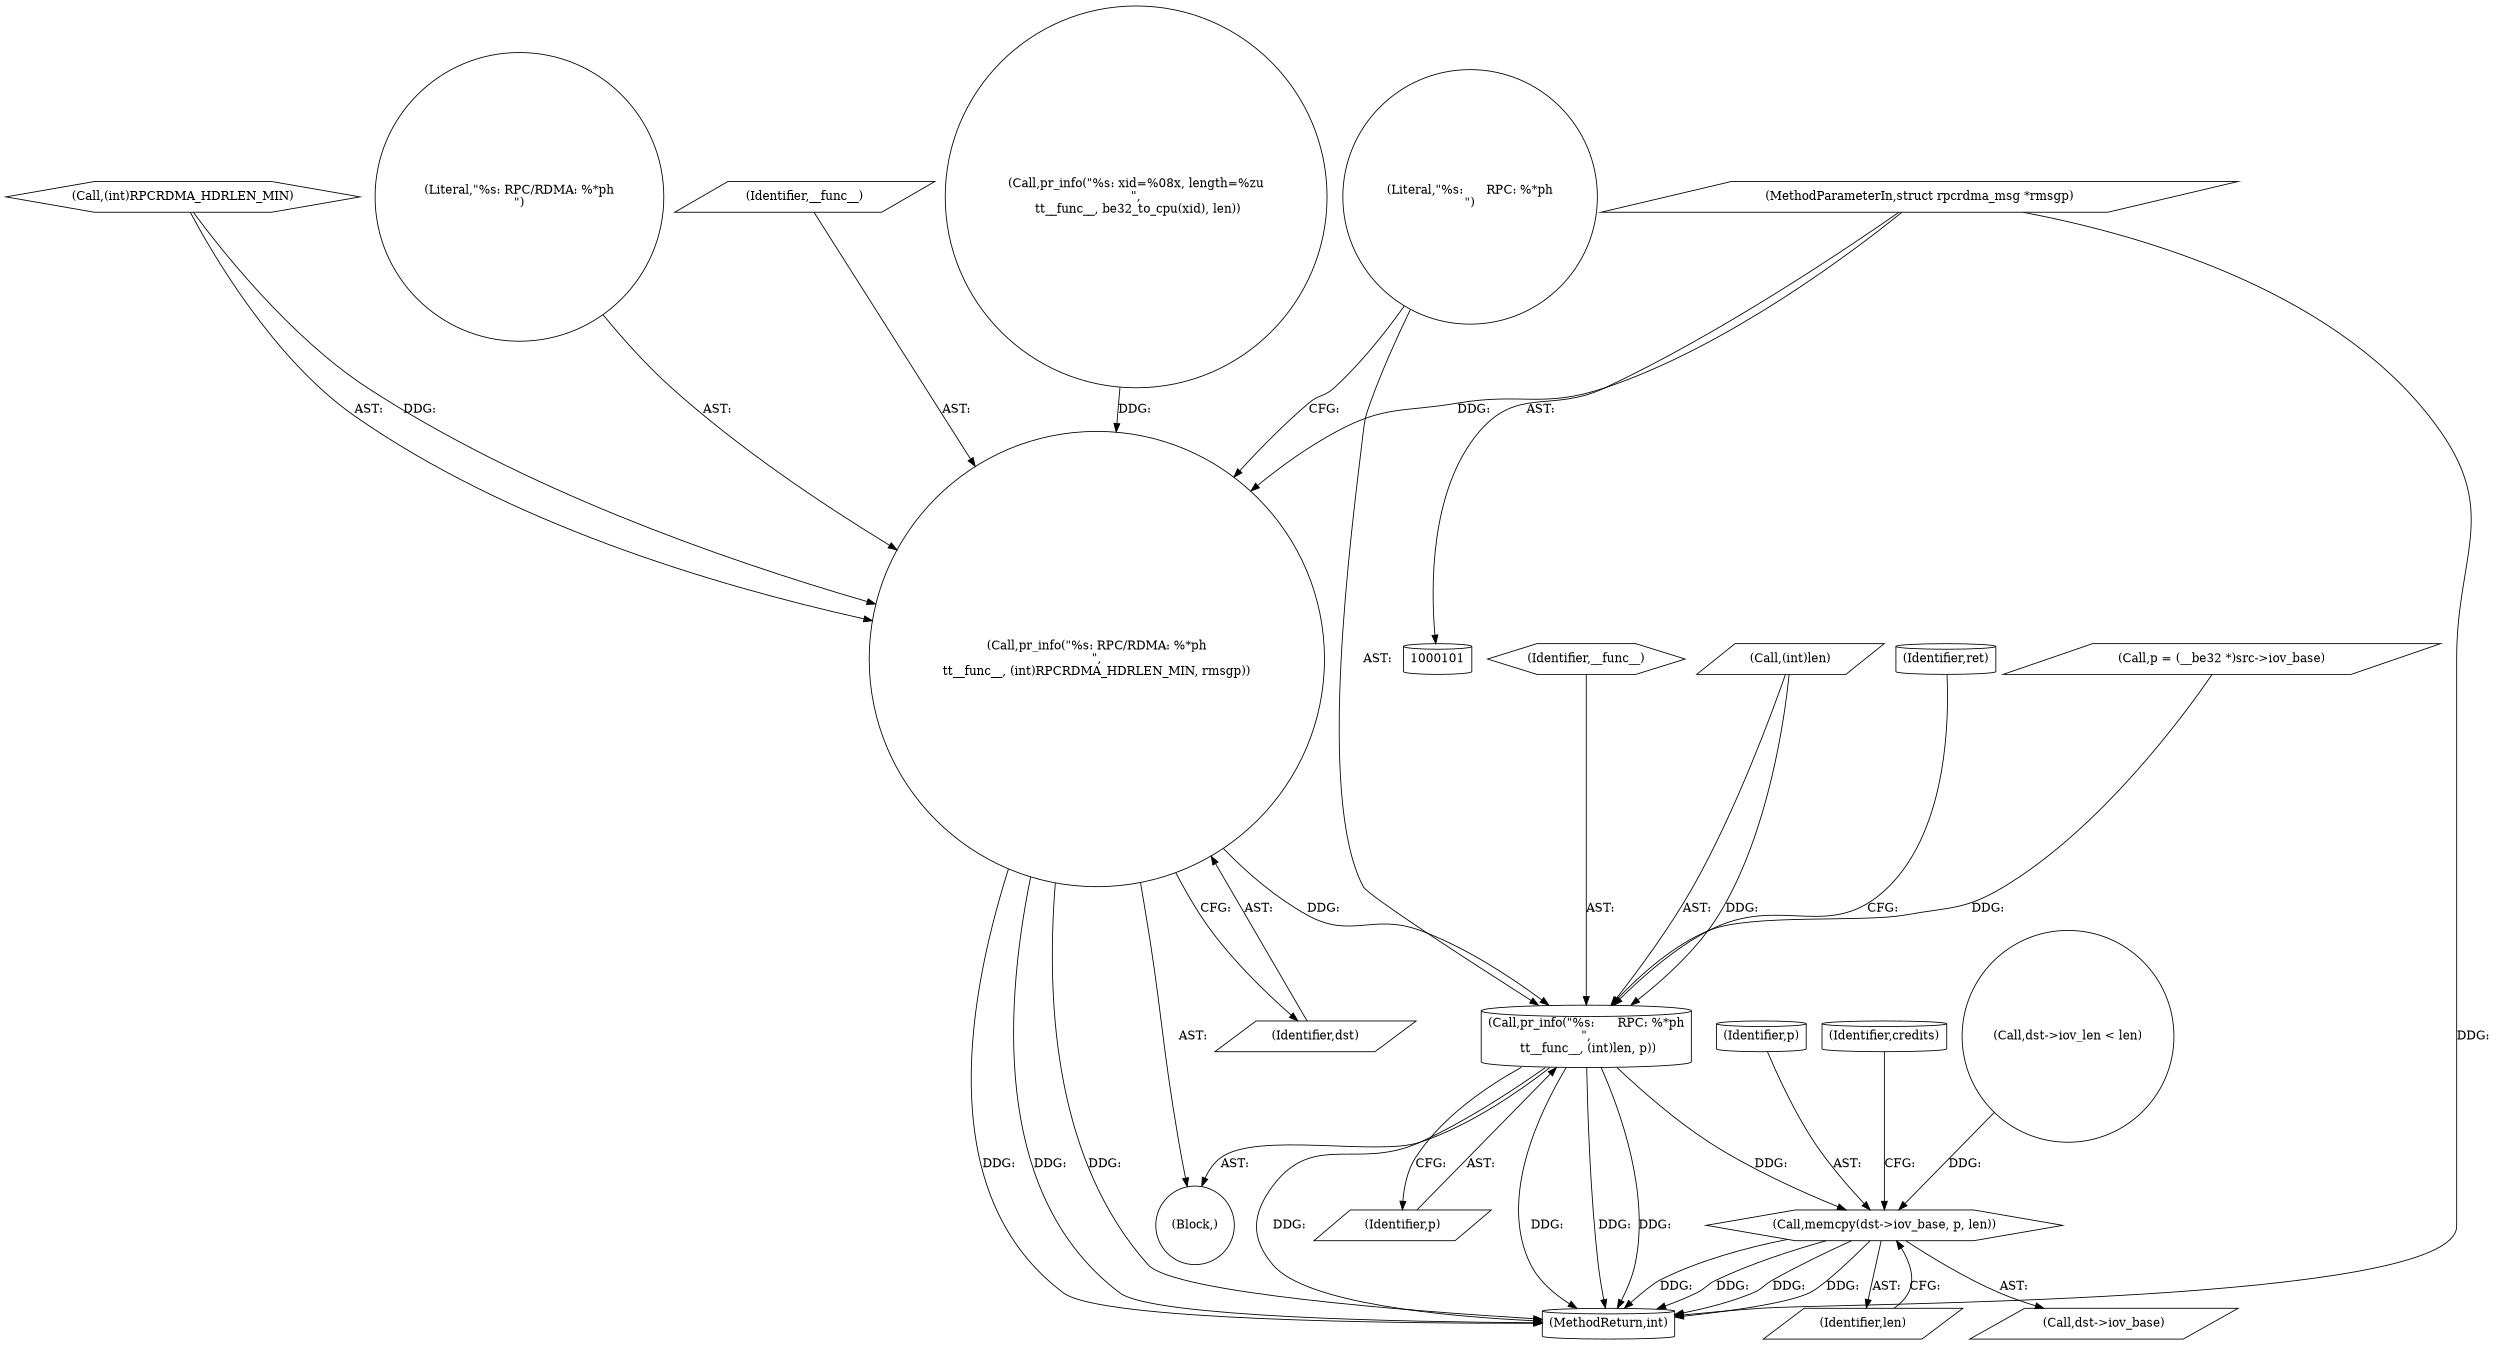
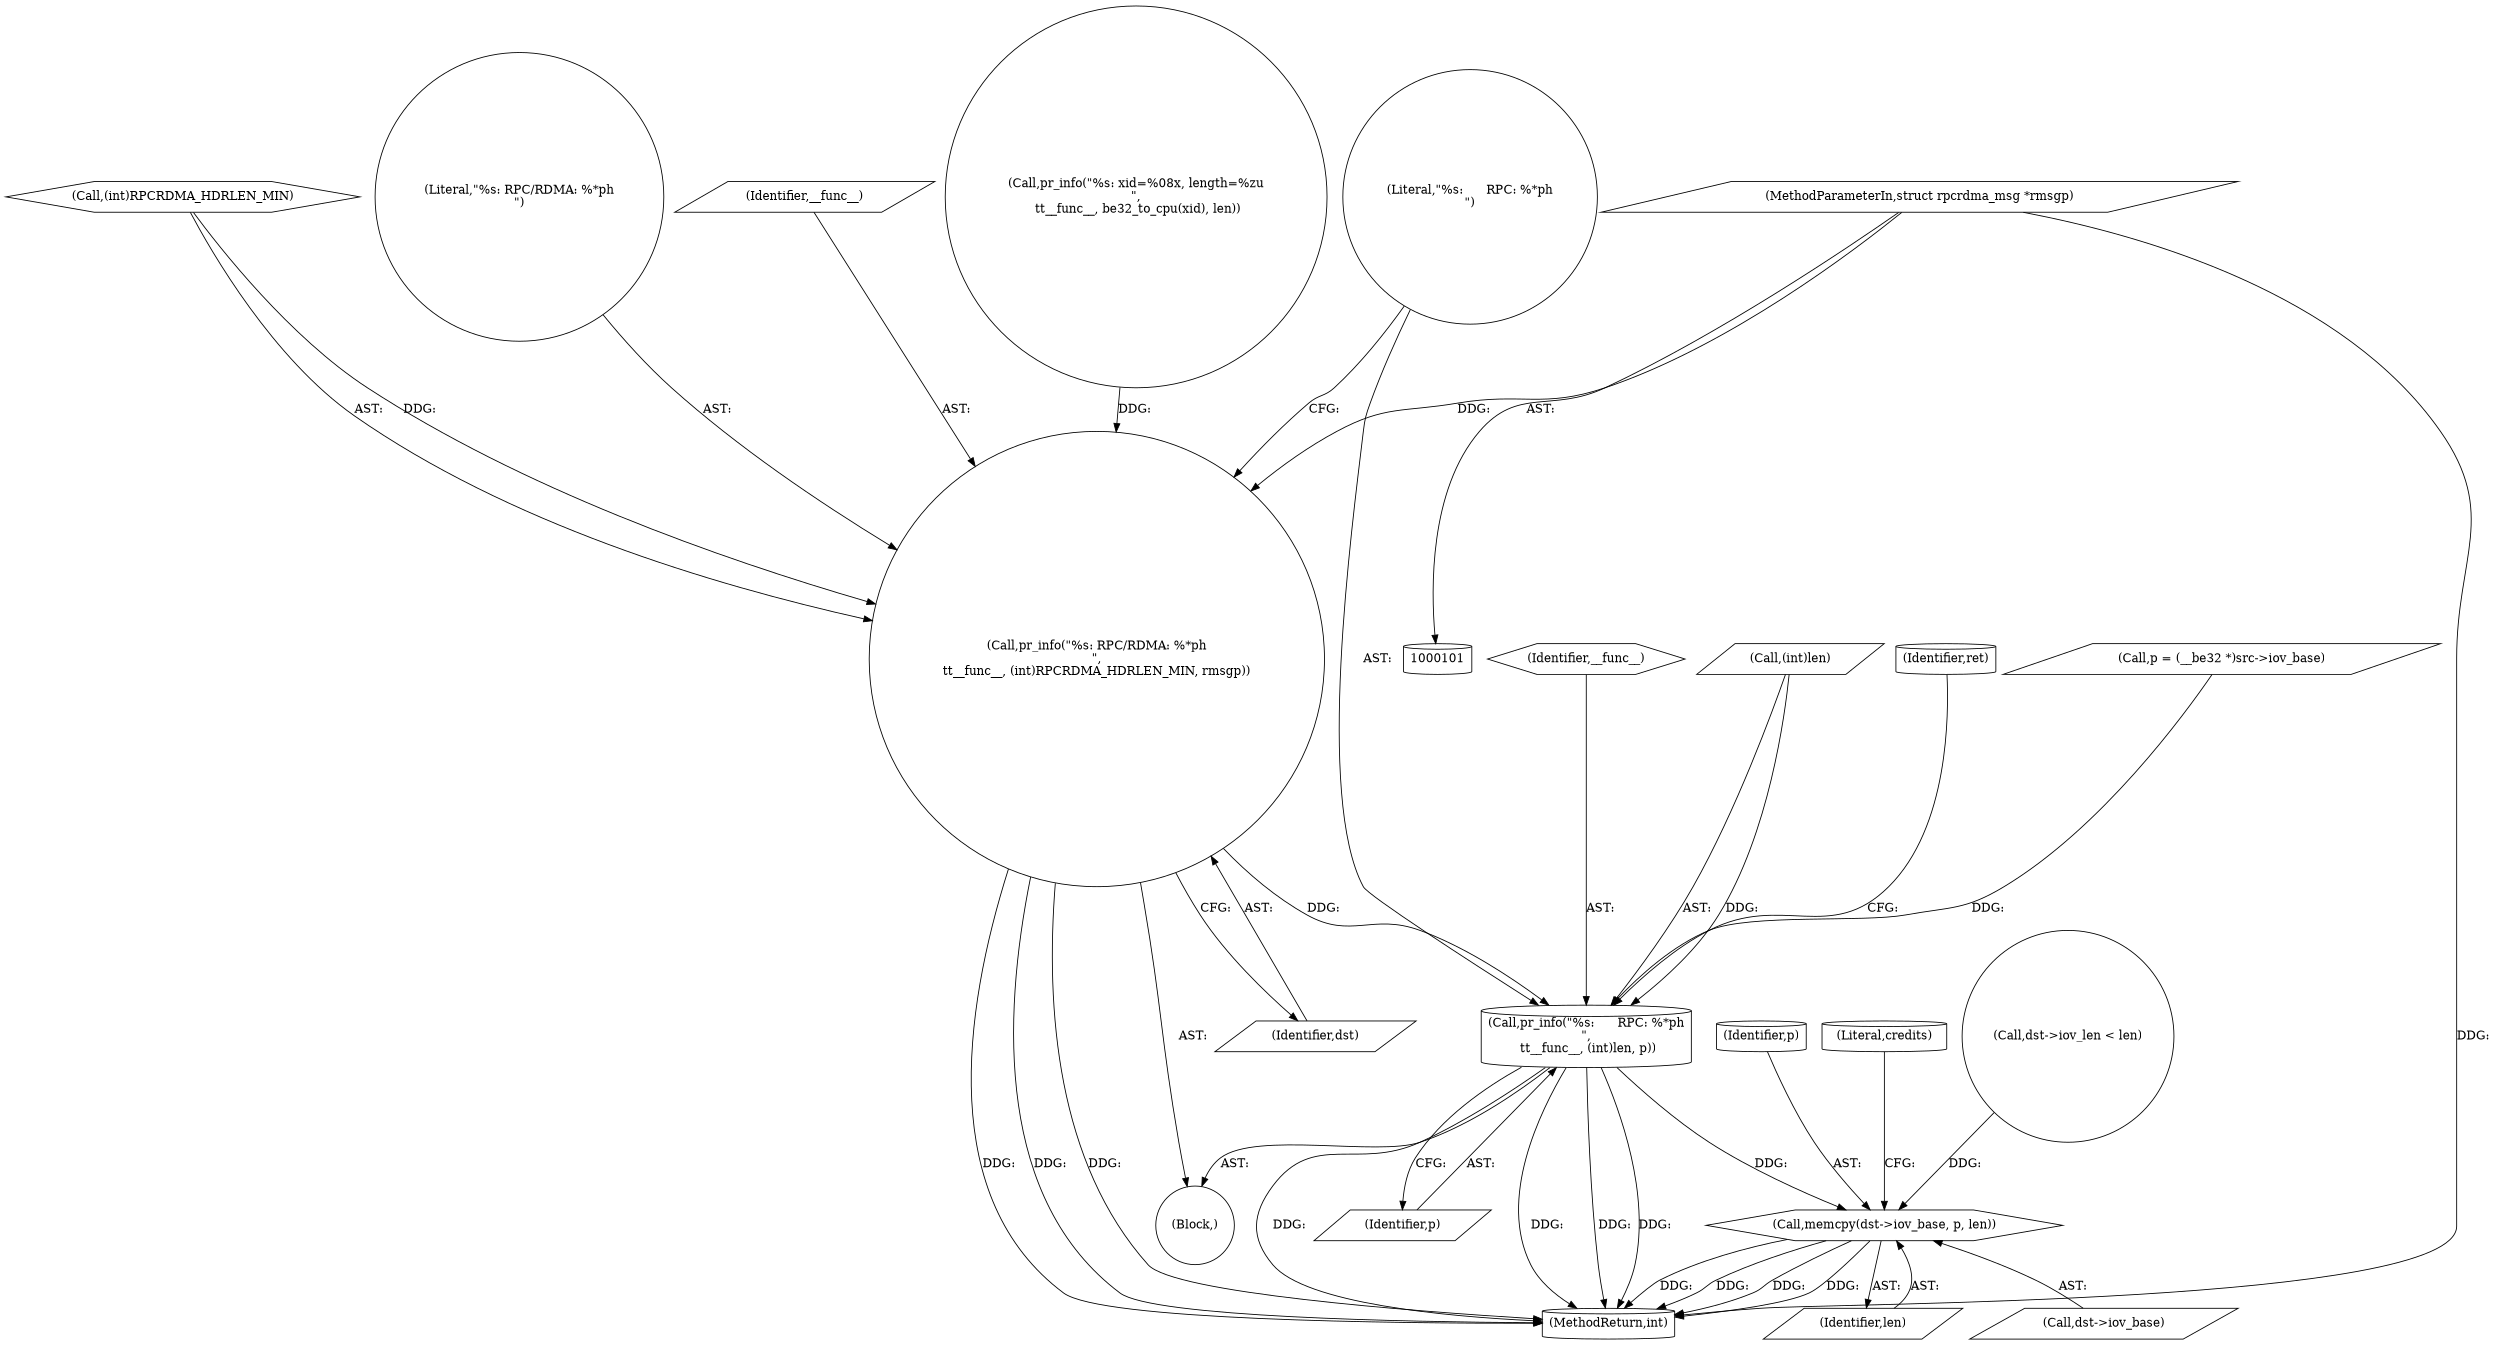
node "(Identifier,credits)": label "(Identifier,credits)" -> "(Literal,credits)"
edge "(Call,memcpy(dst->iov_base, p, len))" -> "(Call,dst->iov_base)": reversed
edge "(Identifier,len)" -> "(Call,memcpy(dst->iov_base, p, len))": label "CFG: " -> "AST: "
